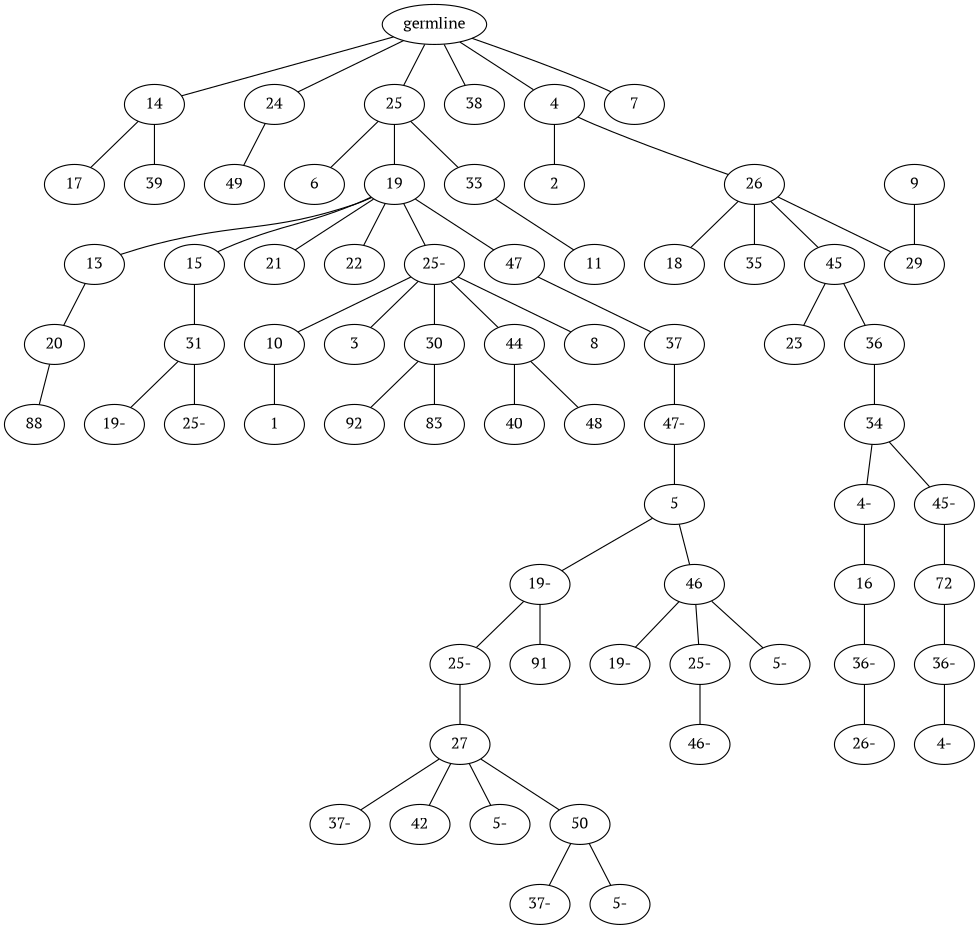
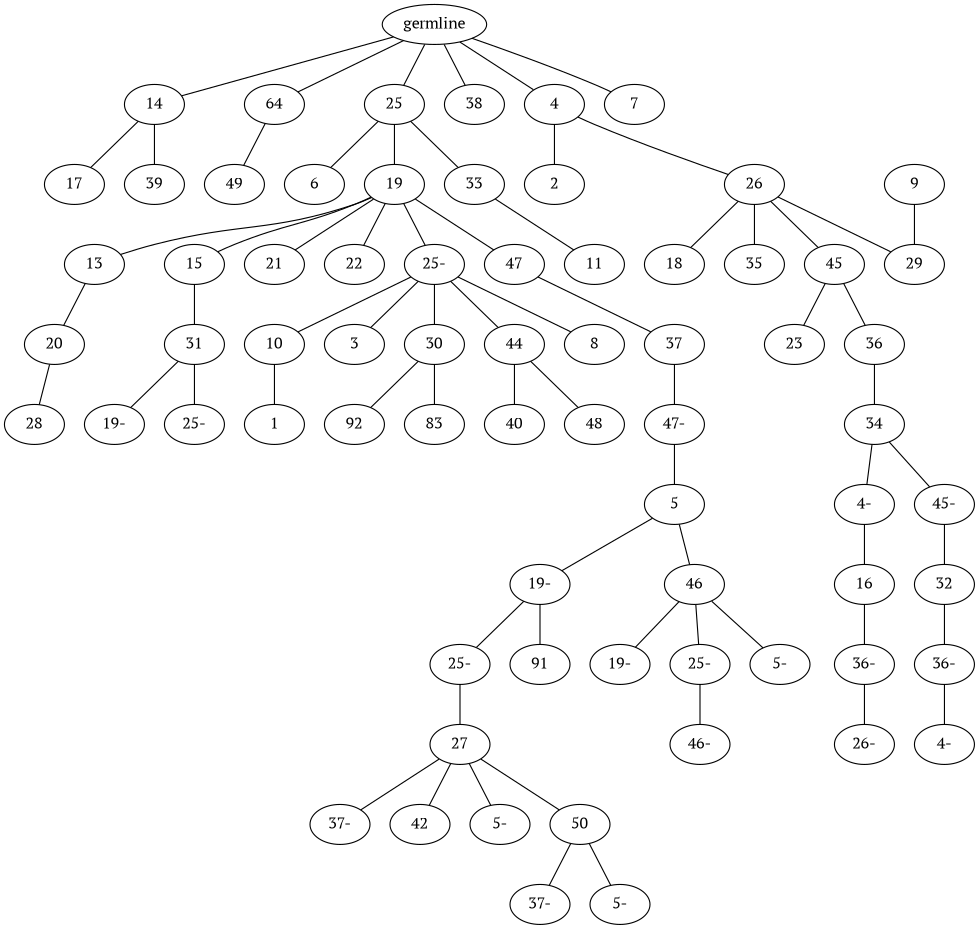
node "24": label "24" -> "64"
node "88": label "88" -> "28"
node "72": label "72" -> "32"
